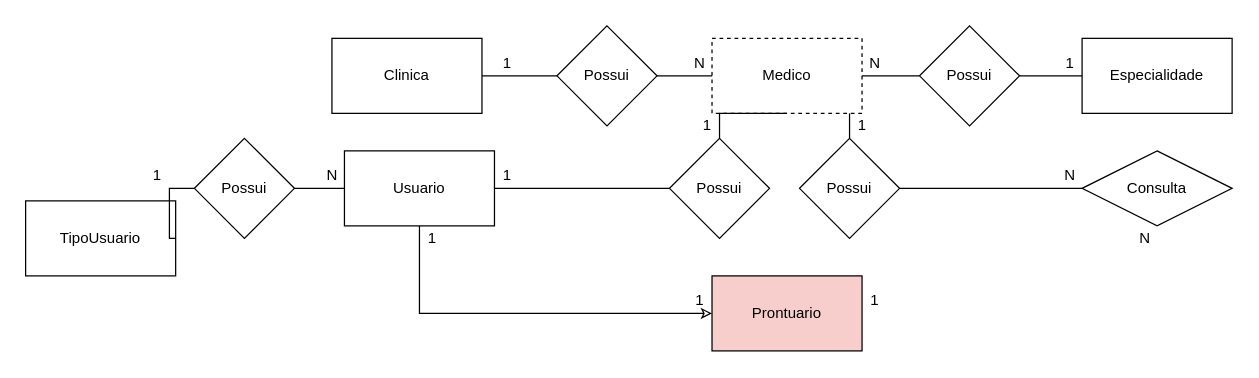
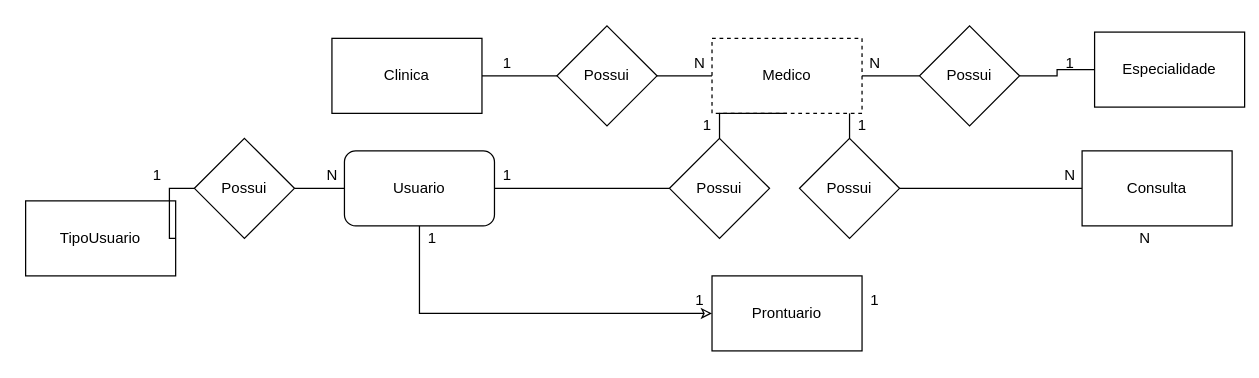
node "Especialidade": moved (1157, 76) -> (1169, 69)
node "Usuario": shape rectangle -> rounded rectangle
node "Consulta": shape diamond -> rectangle
node "Prontuario": fillcolor #f8cecc -> #ffffff
